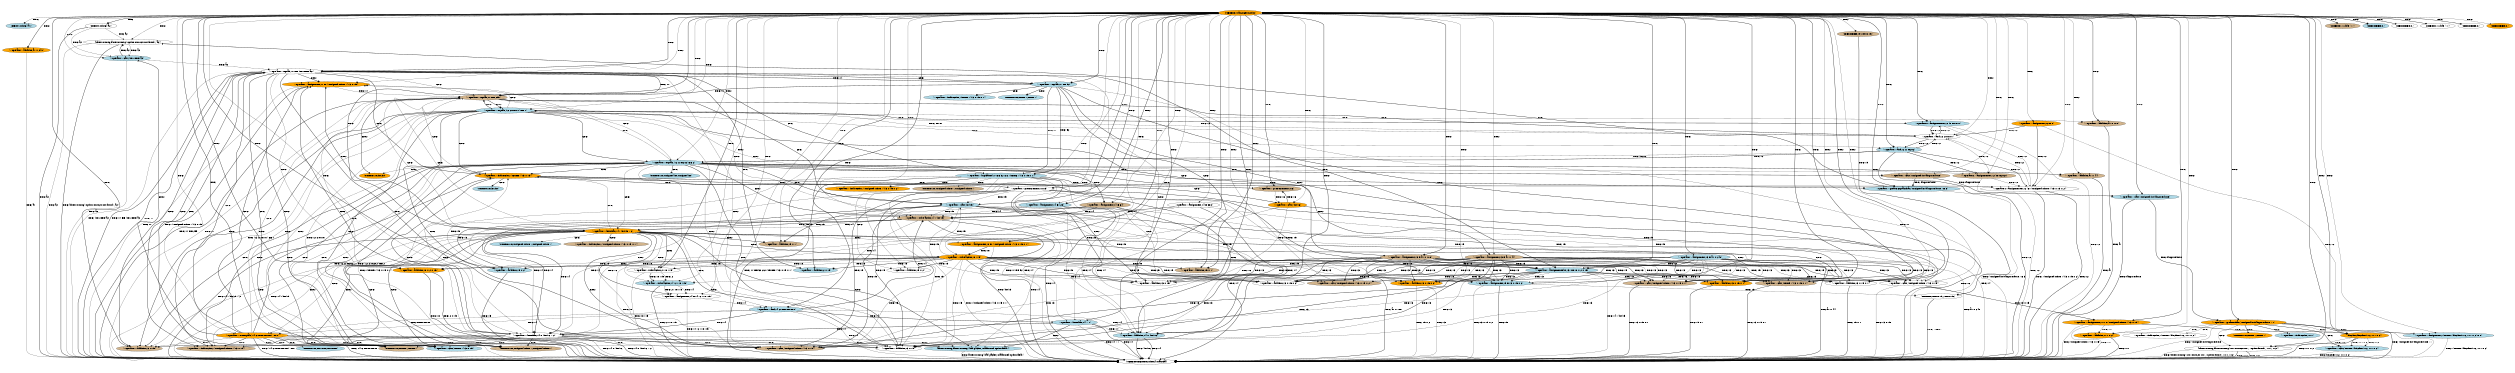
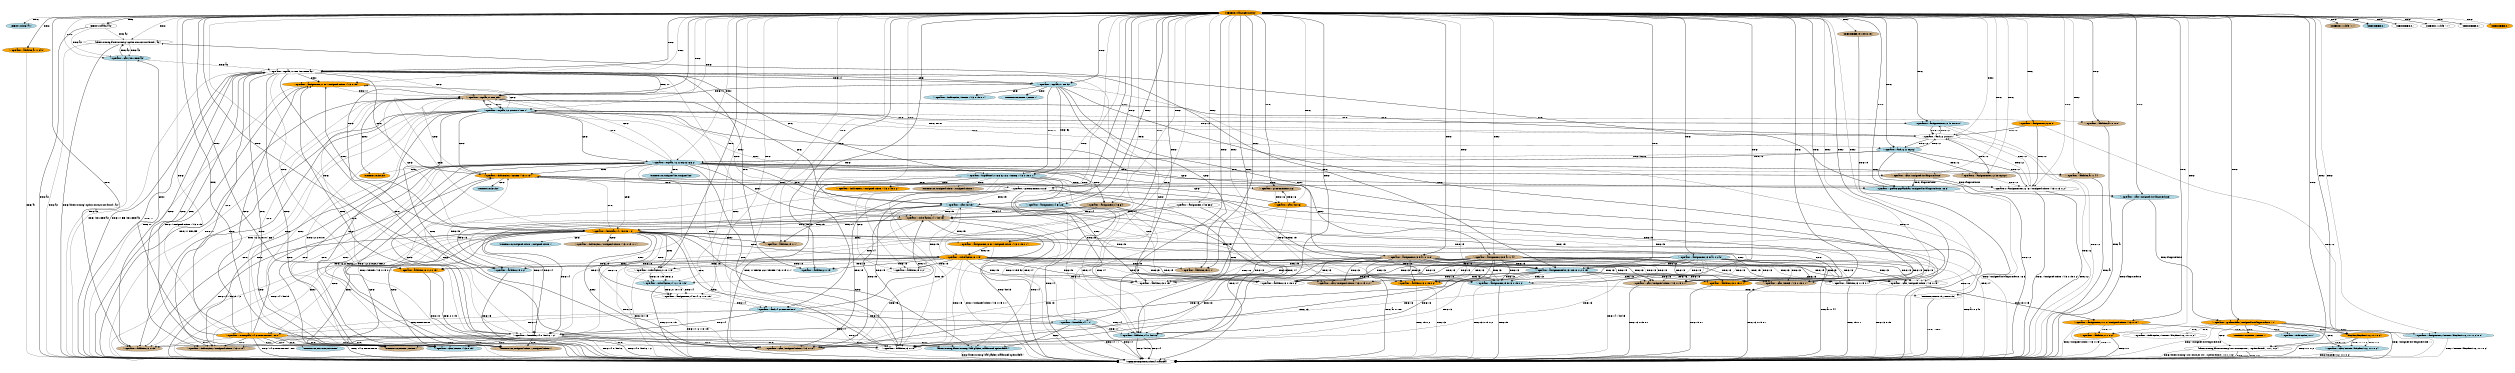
node "(PARAM,__int64 a2)": label "(PARAM,__int64 a2)" -> "(PARAM,__bad64 a2)"
edge "(<operator>.equals,v7 == 255)" -> "(<operator>.equals,(v2 & 0x202) == 2)": reversed
edge "(<operators>.assignmentOr,v2 |= 0x202u)" -> "(<operator>.and,v2 & 0x101)": style solid -> bold
edge "(<operators>.assignmentOr,v2 |= 0x202u)" -> "(METHOD_RETURN,__int64 __fastcall)": now "(<operator>.and,v2 & 0x101)" -> "(METHOD_RETURN,__int64 __fastcall)"
